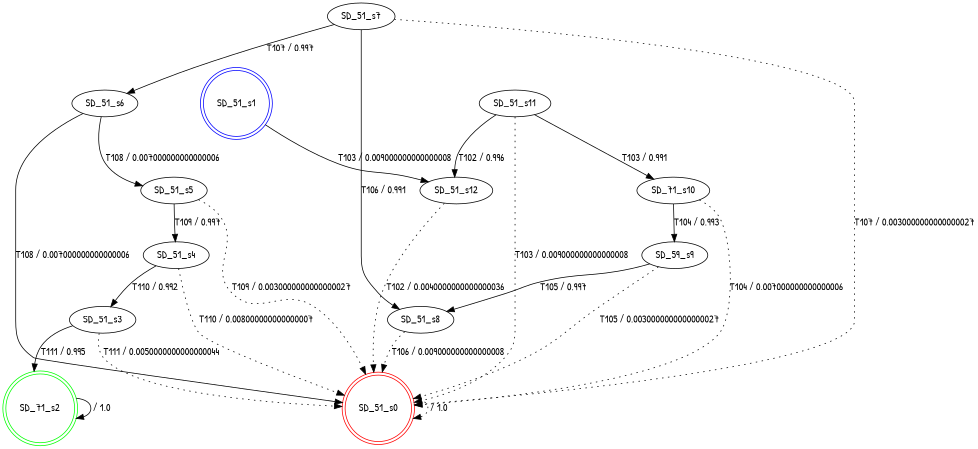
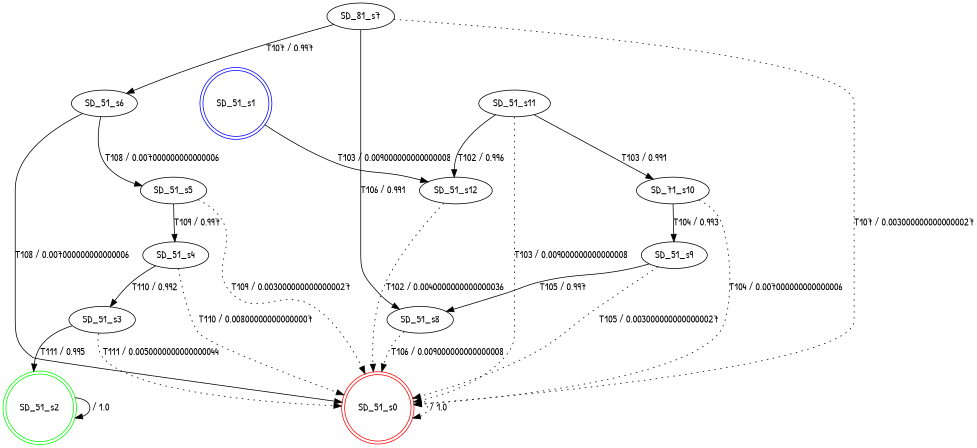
node "SD_51_s7": label "SD_51_s7" -> "SD_81_s7"
node "SD_59_s9": label "SD_59_s9" -> "SD_51_s9"
node "SD_71_s2": label "SD_71_s2" -> "SD_51_s2"
